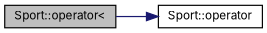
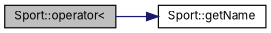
node "Sport::operator": label "Sport::operator" -> "Sport::getName"
